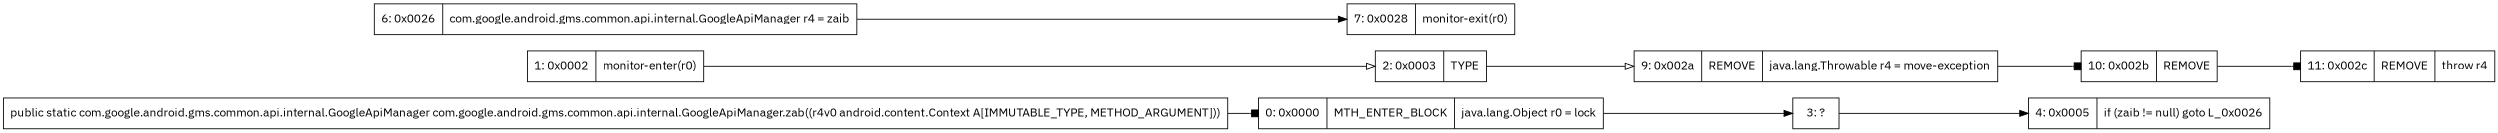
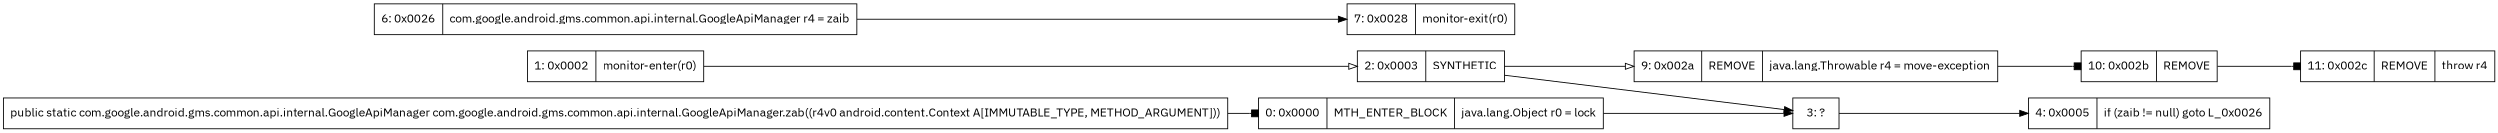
node "2: 0x0003": text "TYPE" -> "SYNTHETIC"
edge "2: 0x0003" -> "3: ?": added
